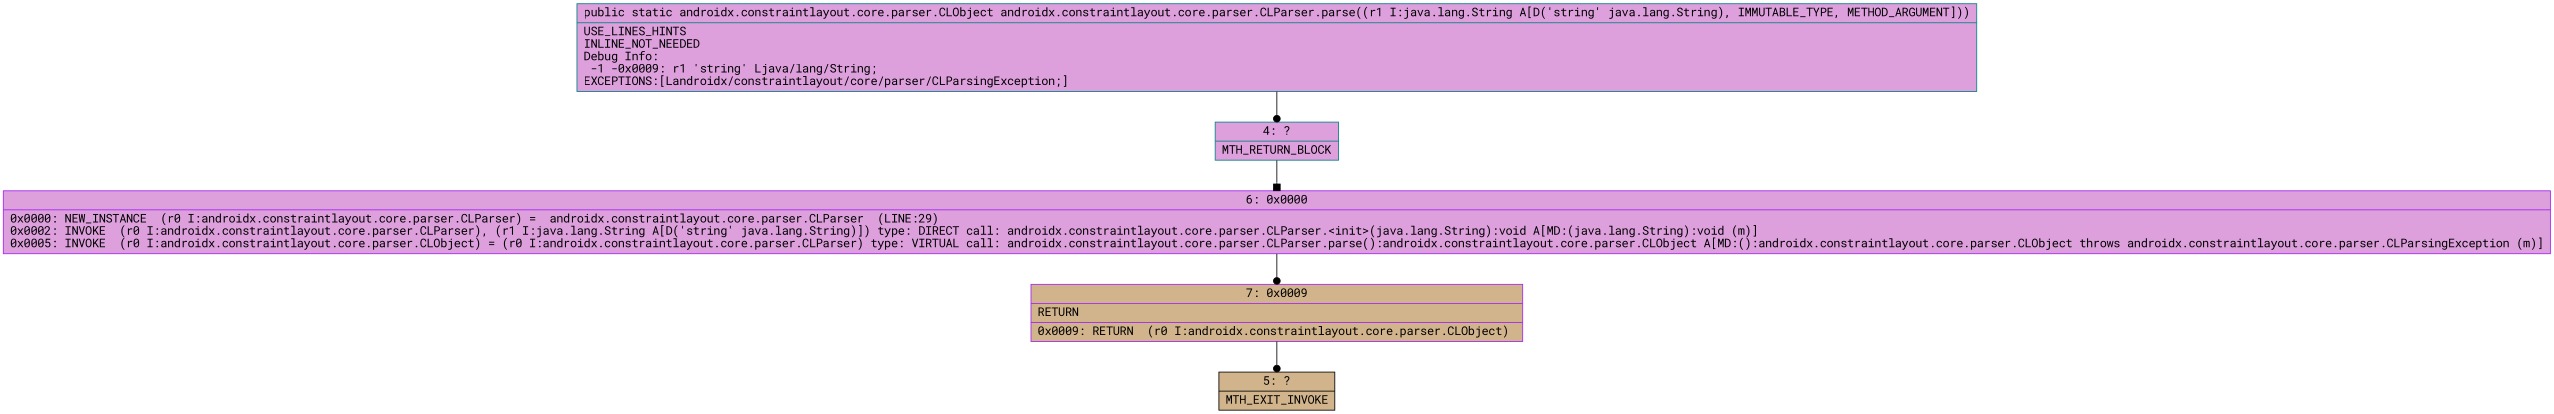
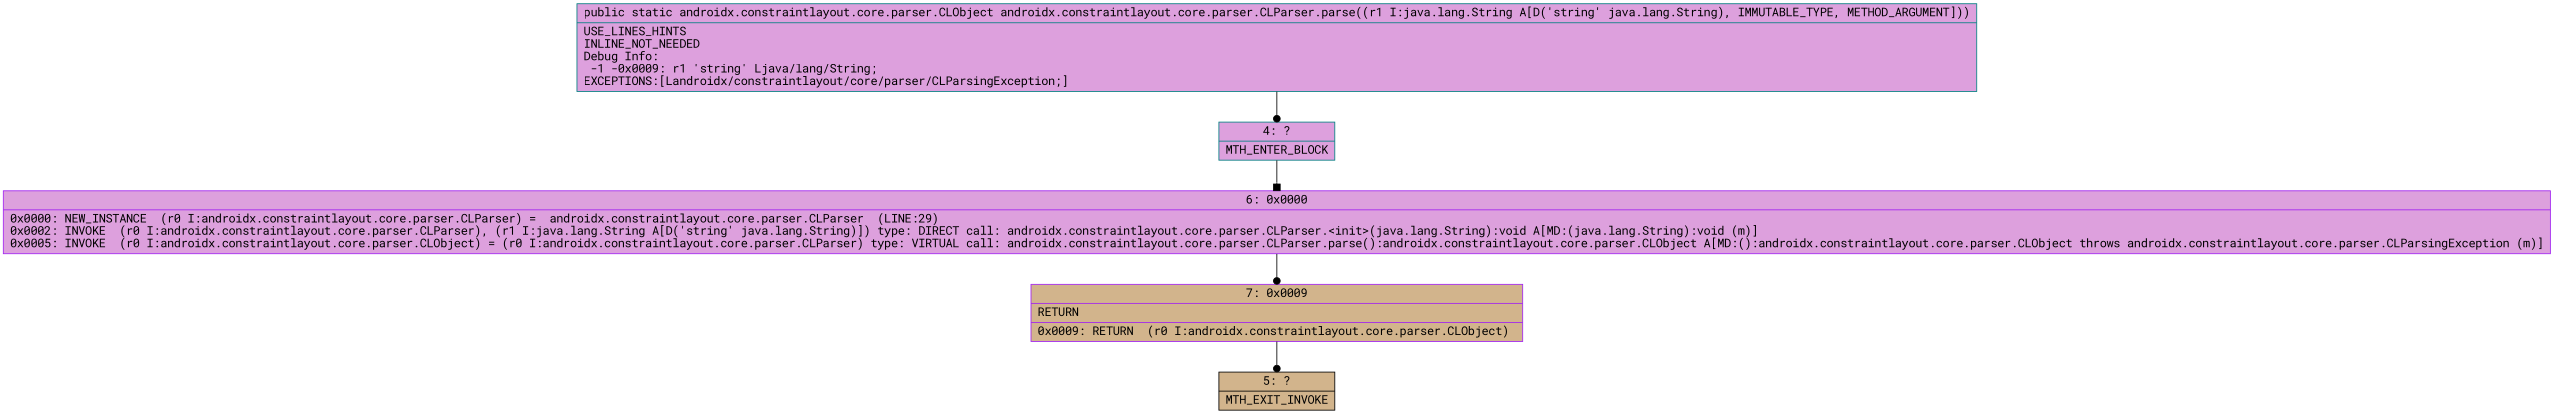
node "4: ?": text "MTH_RETURN_BLOCK" -> "MTH_ENTER_BLOCK"
